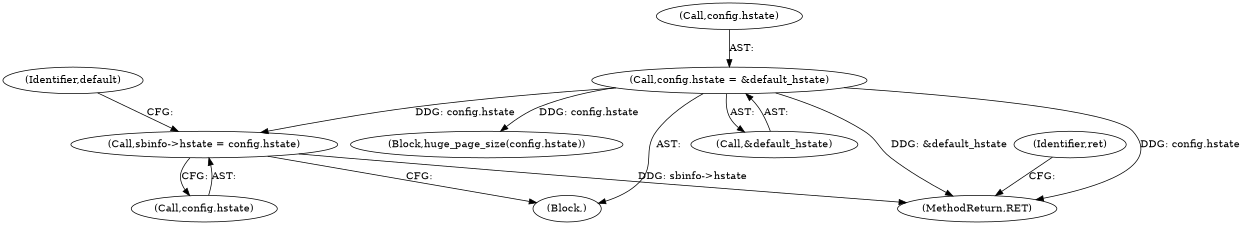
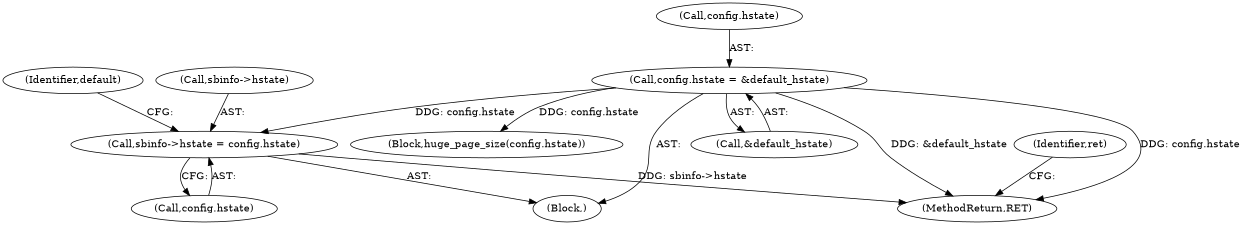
node "(Call,sbinfo->hstate)": added
edge "(Call,sbinfo->hstate = config.hstate)" -> "(Block,)": label "CFG: " -> "AST: "
